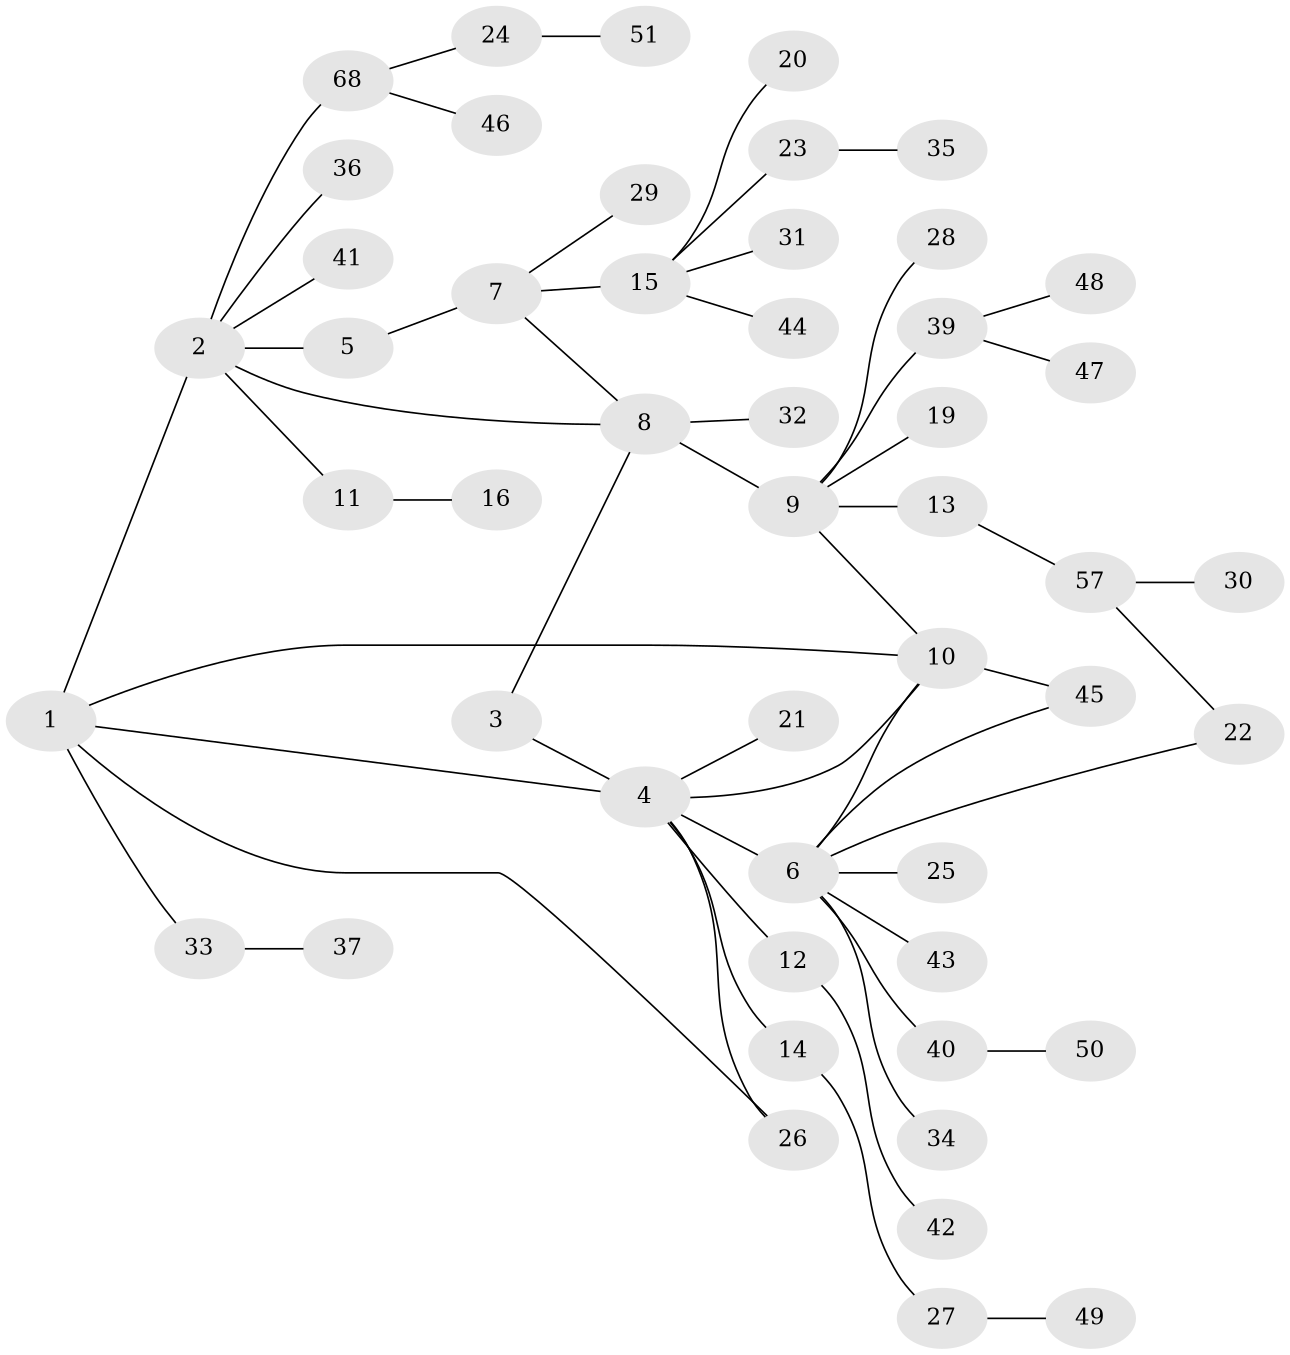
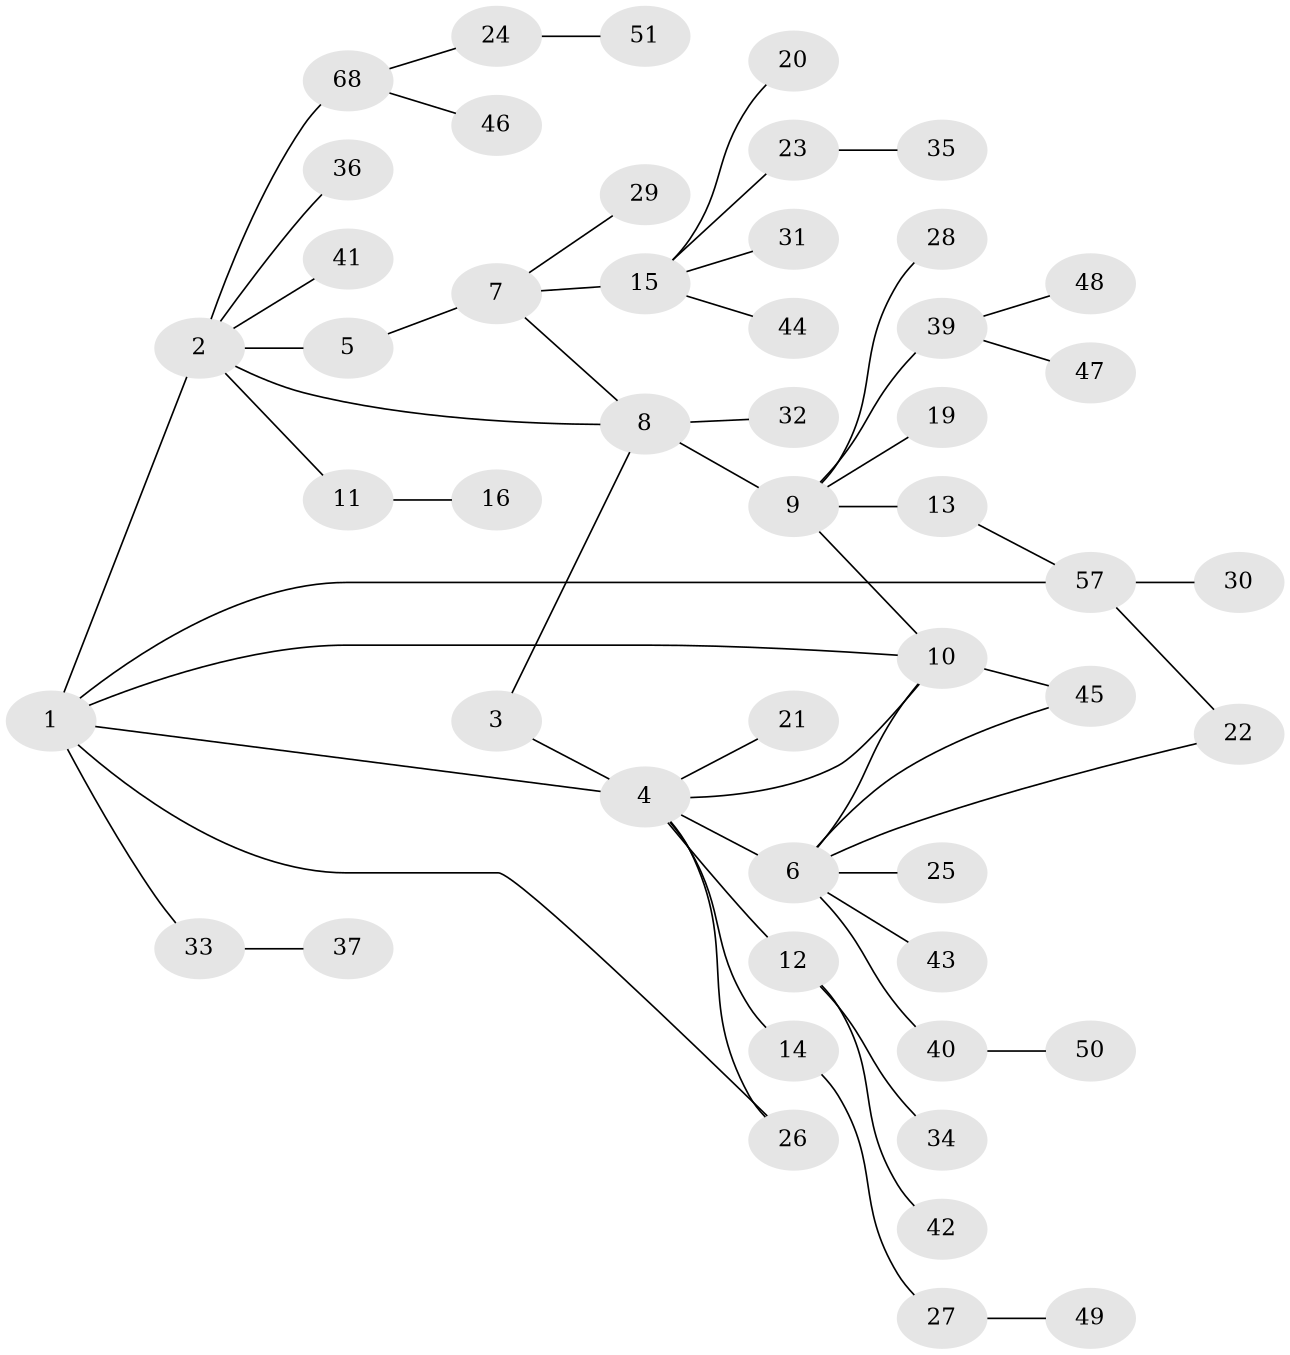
edge "57" -- "1": added
edge "6" -- "34": now "12" -- "34"
